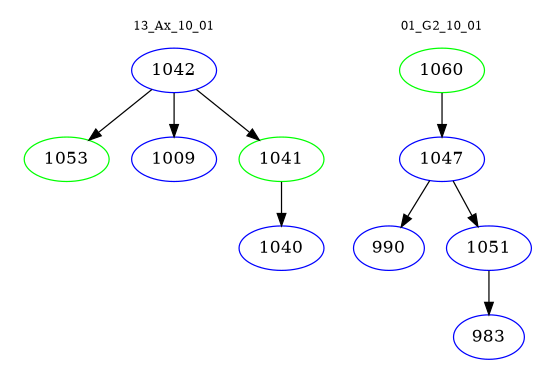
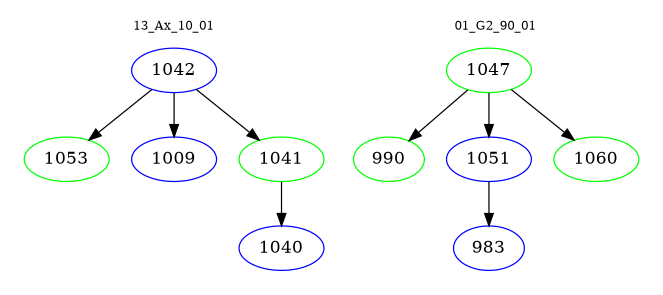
cluster "01_G2_10_01": label "01_G2_10_01" -> "01_G2_90_01"
edge "1060" -> "1047": reversed
node "1047": color blue -> green
node "990": color blue -> green
